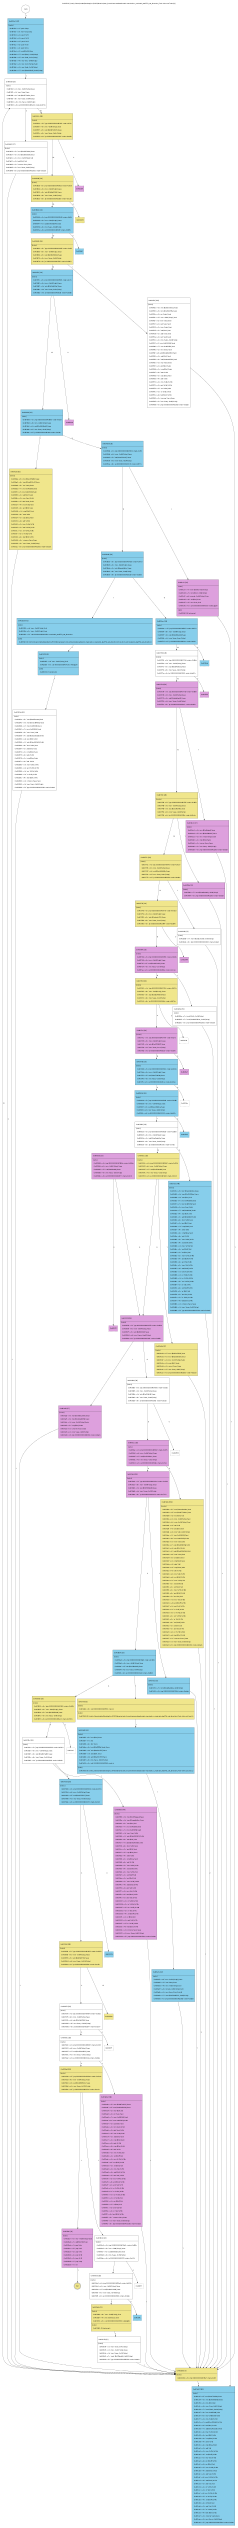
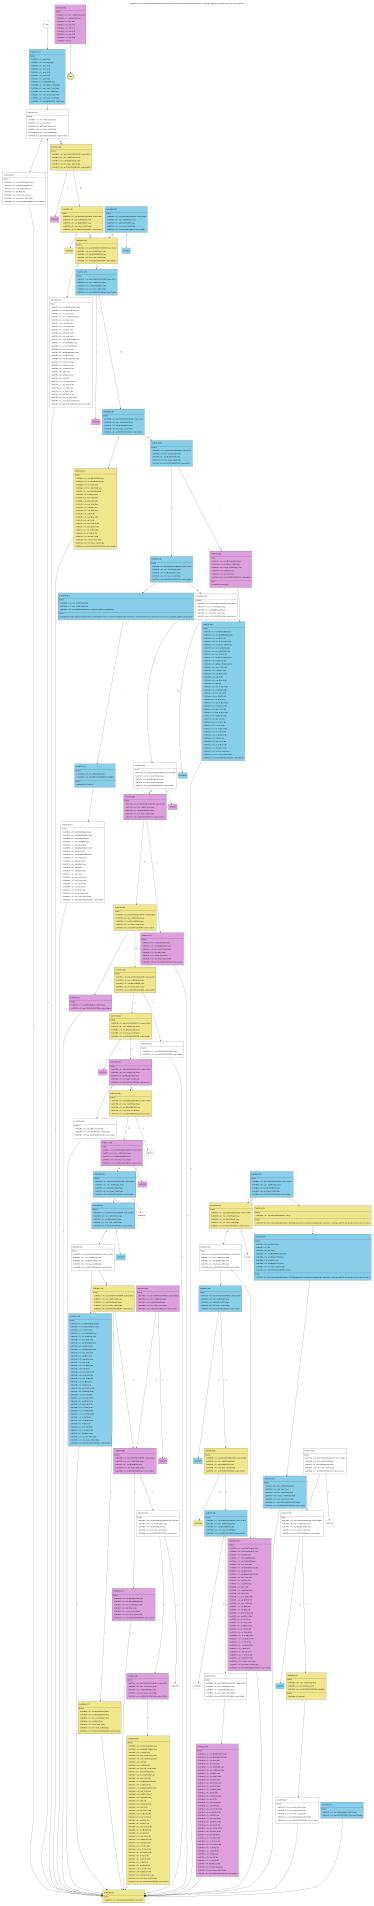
edge "0x401628 [28]" -> "0x401644 [28]": now "0x401628 [28]" -> "0x401660 [28]"
node "0x4016ec [28]": fillcolor skyblue -> white
node "0x4018c8 [28]": removed
node "0x401970 [28]": fillcolor white -> skyblue
node "0x4019a8 [28]": removed
edge "0x40236d [5]" -> "0x401c4f [163]": reversed
